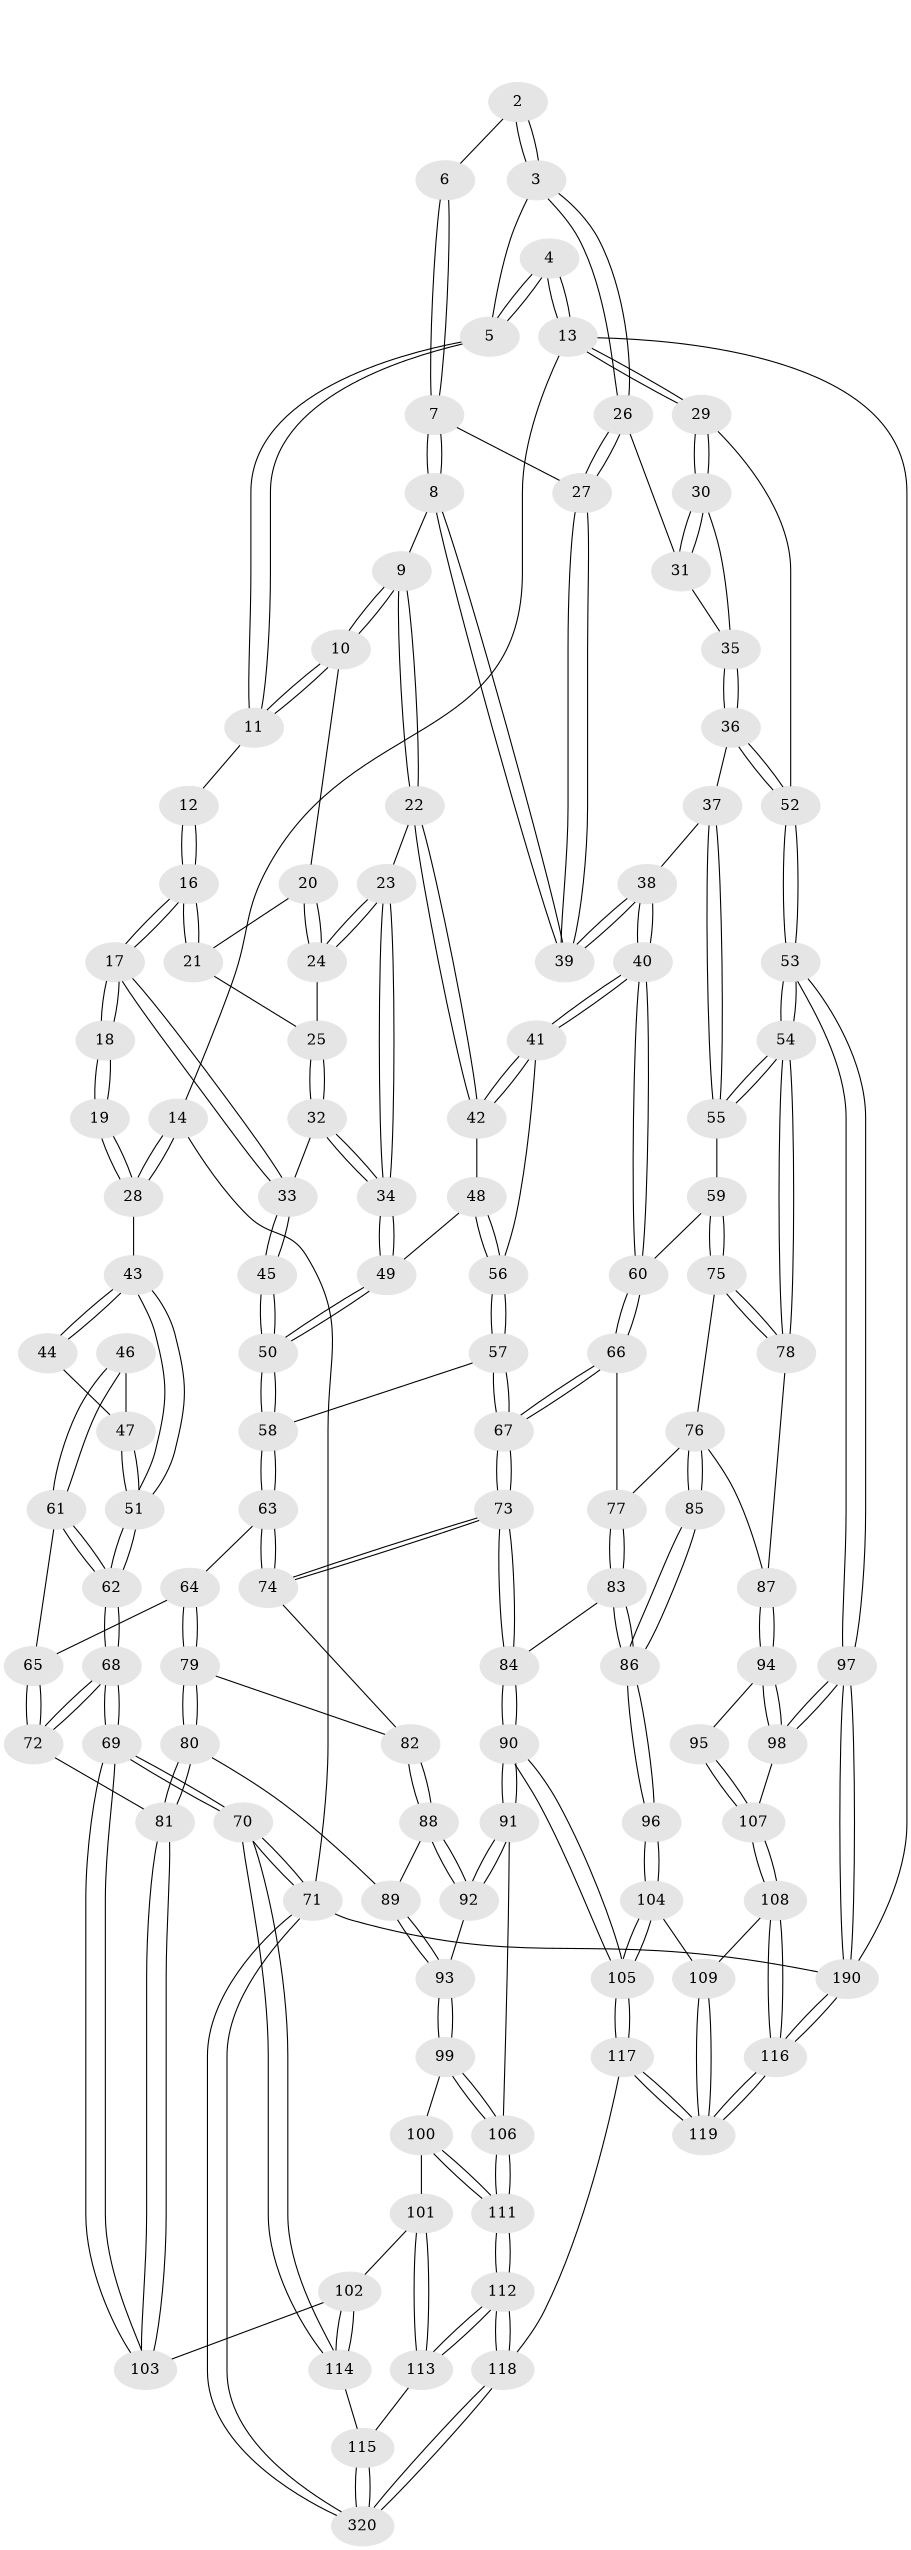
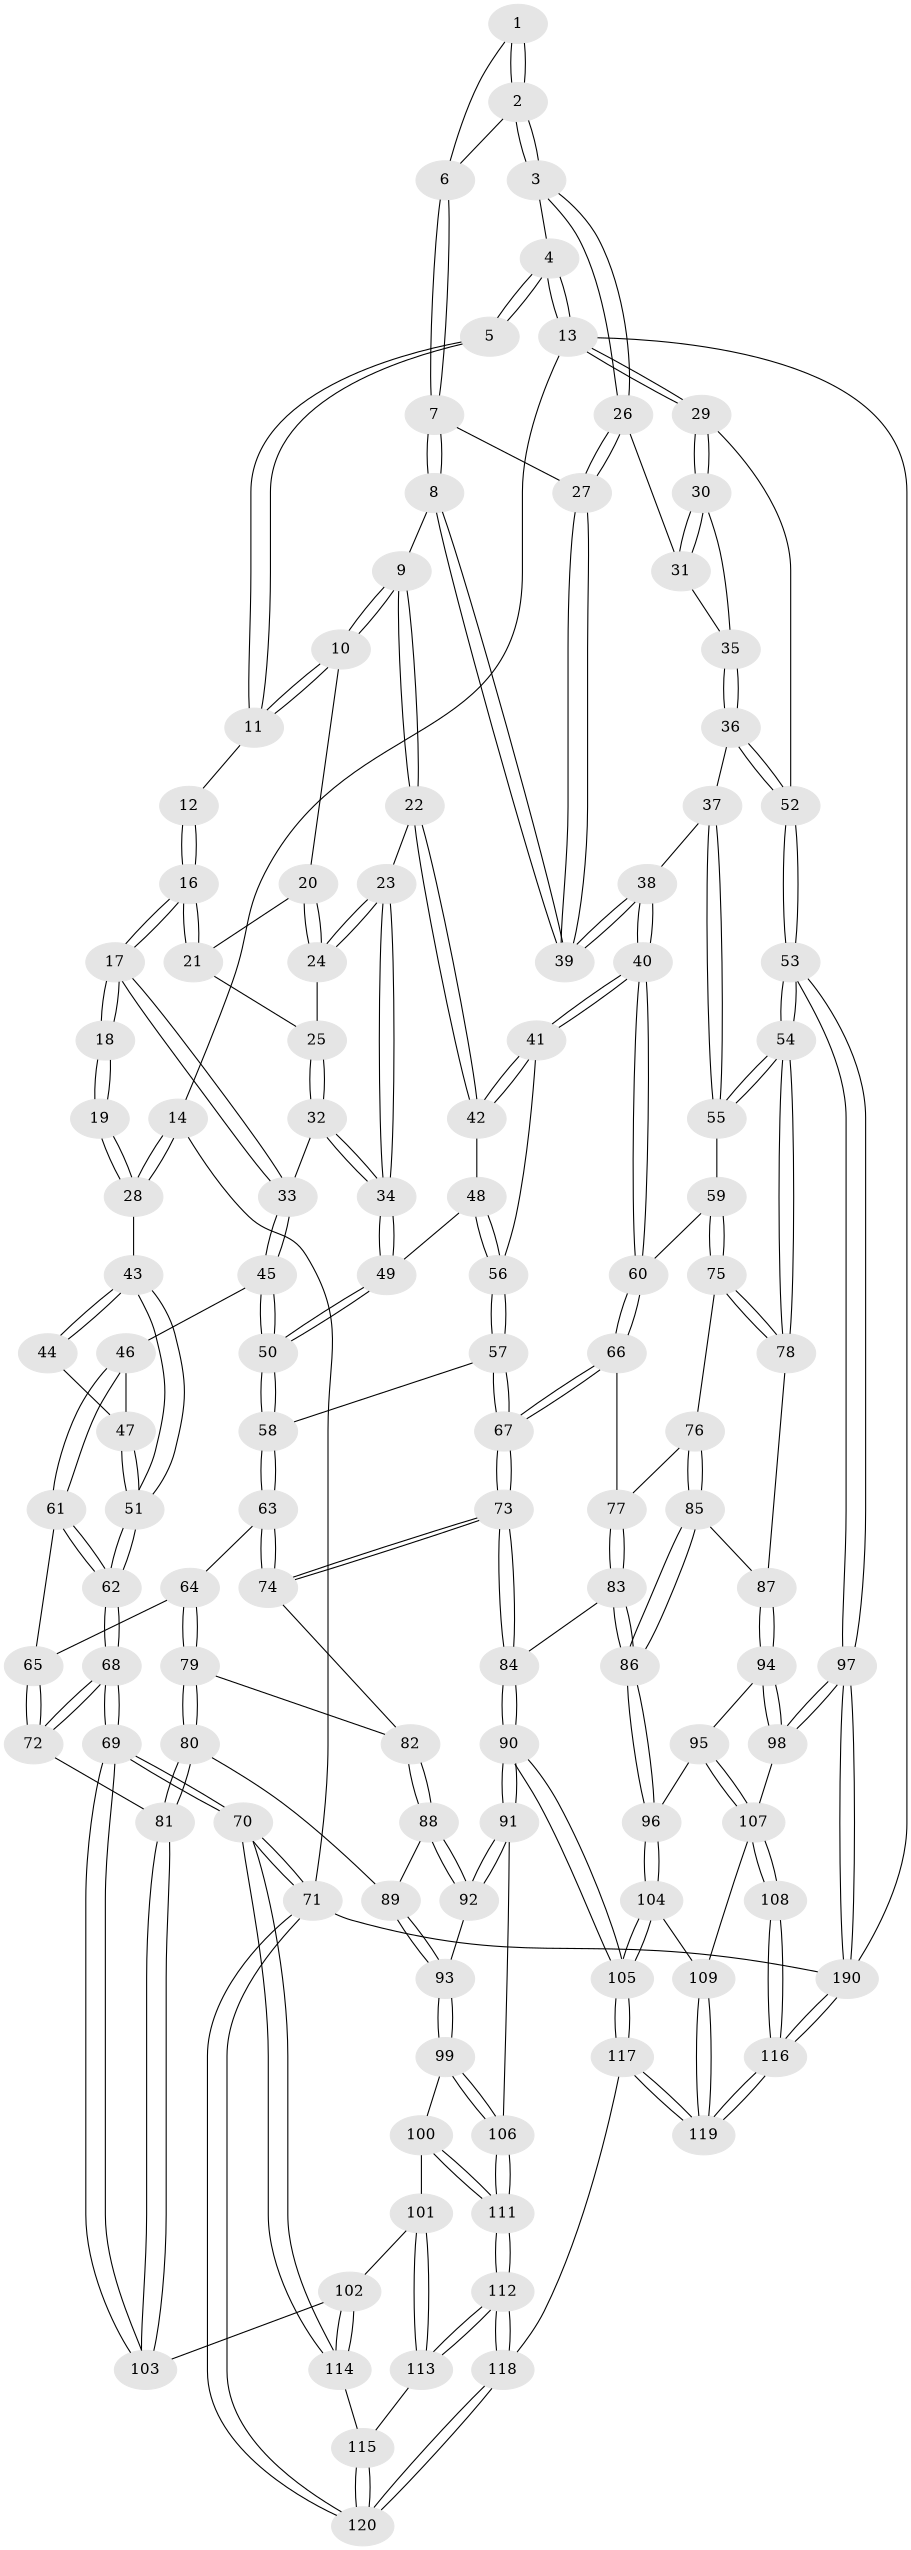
node "1": added
edge "3" -- "5": now "3" -- "4"
edge "45" -- "46": added
edge "76" -- "87": now "85" -- "87"
edge "95" -- "96": added
edge "108" -- "109": now "107" -- "109"
node "320": label "320" -> "120"
